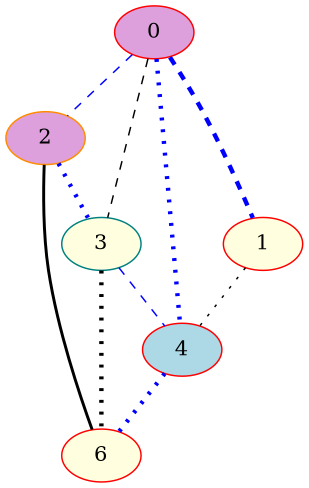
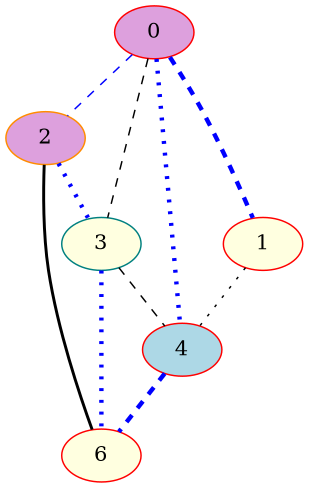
edge "3" -- "4": color blue -> black
edge "3" -- "6": color black -> blue
edge "4" -- "6": style dotted -> dashed
